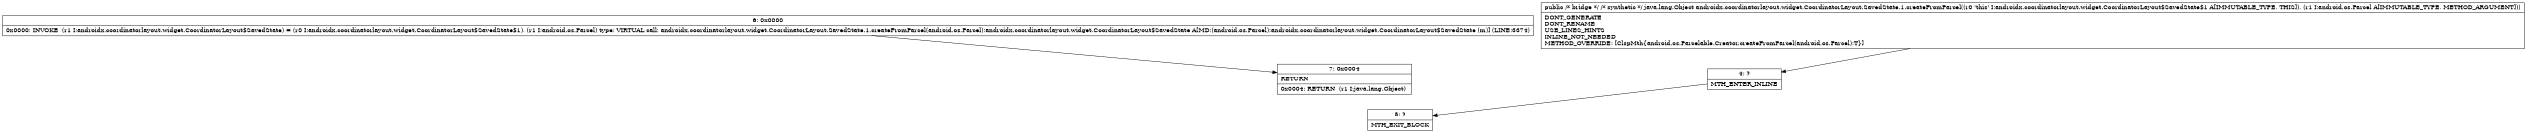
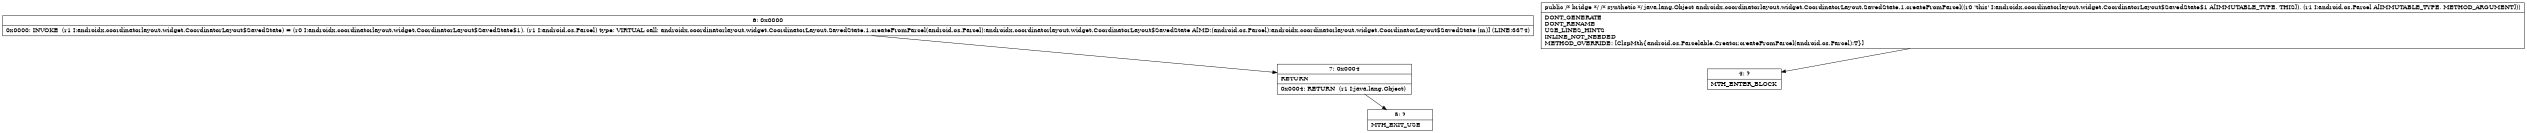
node "4: ?": text "MTH_ENTER_INLINE" -> "MTH_ENTER_BLOCK"
edge "4: ?" -> "5: ?": now "7: 0x0004" -> "5: ?"
node "5: ?": text "MTH_EXIT_BLOCK" -> "MTH_EXIT_USE"
